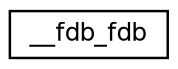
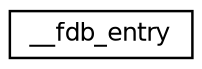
node "__fdb_fdb": label "__fdb_fdb" -> "__fdb_entry"
